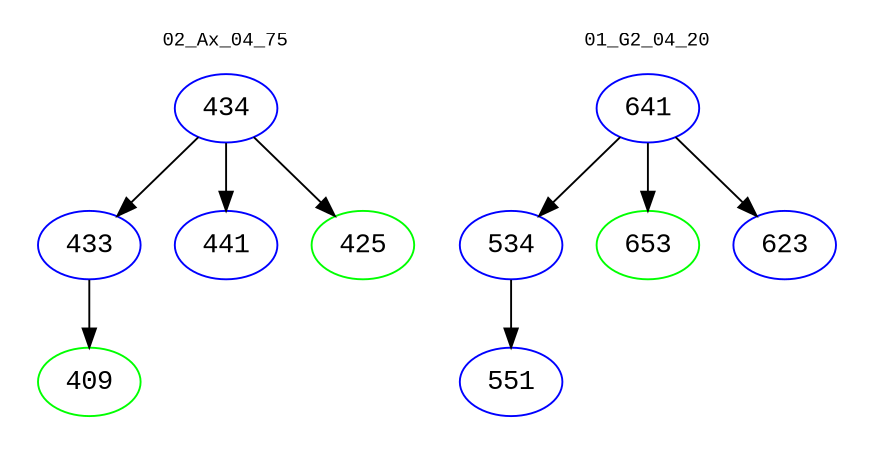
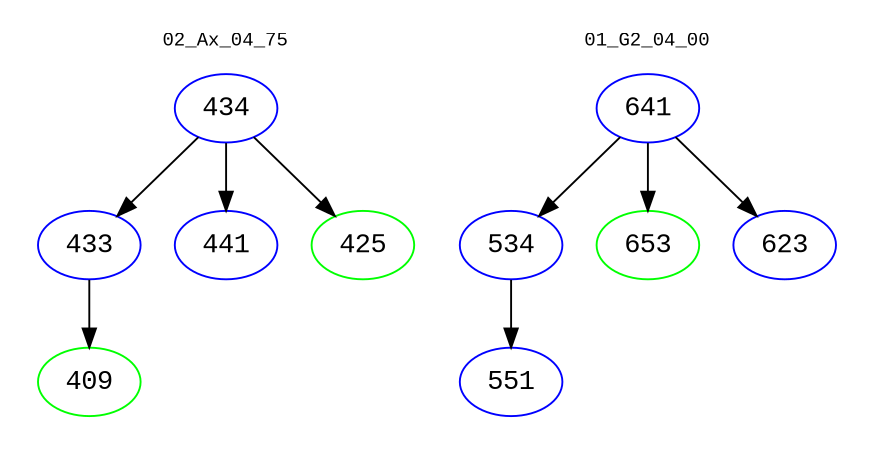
cluster "01_G2_04_20": label "01_G2_04_20" -> "01_G2_04_00"
